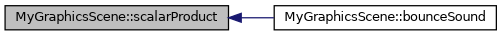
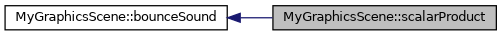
edge "MyGraphicsScene::bounceSound" -> "MyGraphicsScene::scalarProduct": reversed
